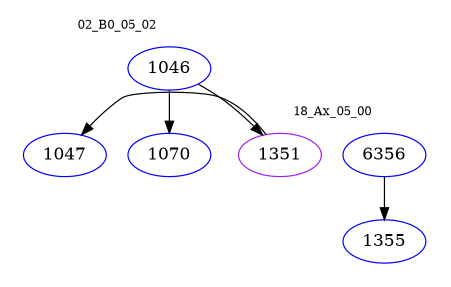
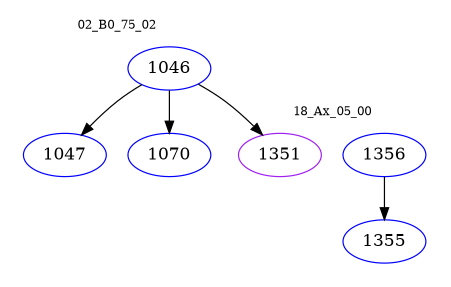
cluster "02_B0_05_02": label "02_B0_05_02" -> "02_B0_75_02"
edge "1351" -> "1047": now "1046" -> "1047"
node "6356": label "6356" -> "1356"
